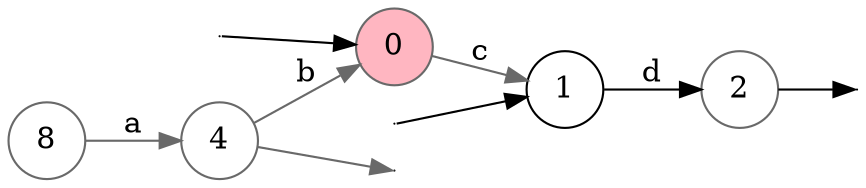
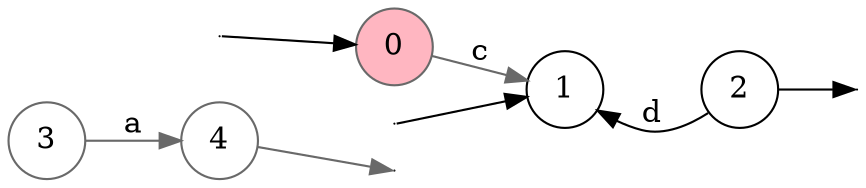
edge "1" -> "2": reversed
node "2": color DimGray -> black
edge "4" -> "0": removed, label "b"
node "8": label "8" -> "3"
